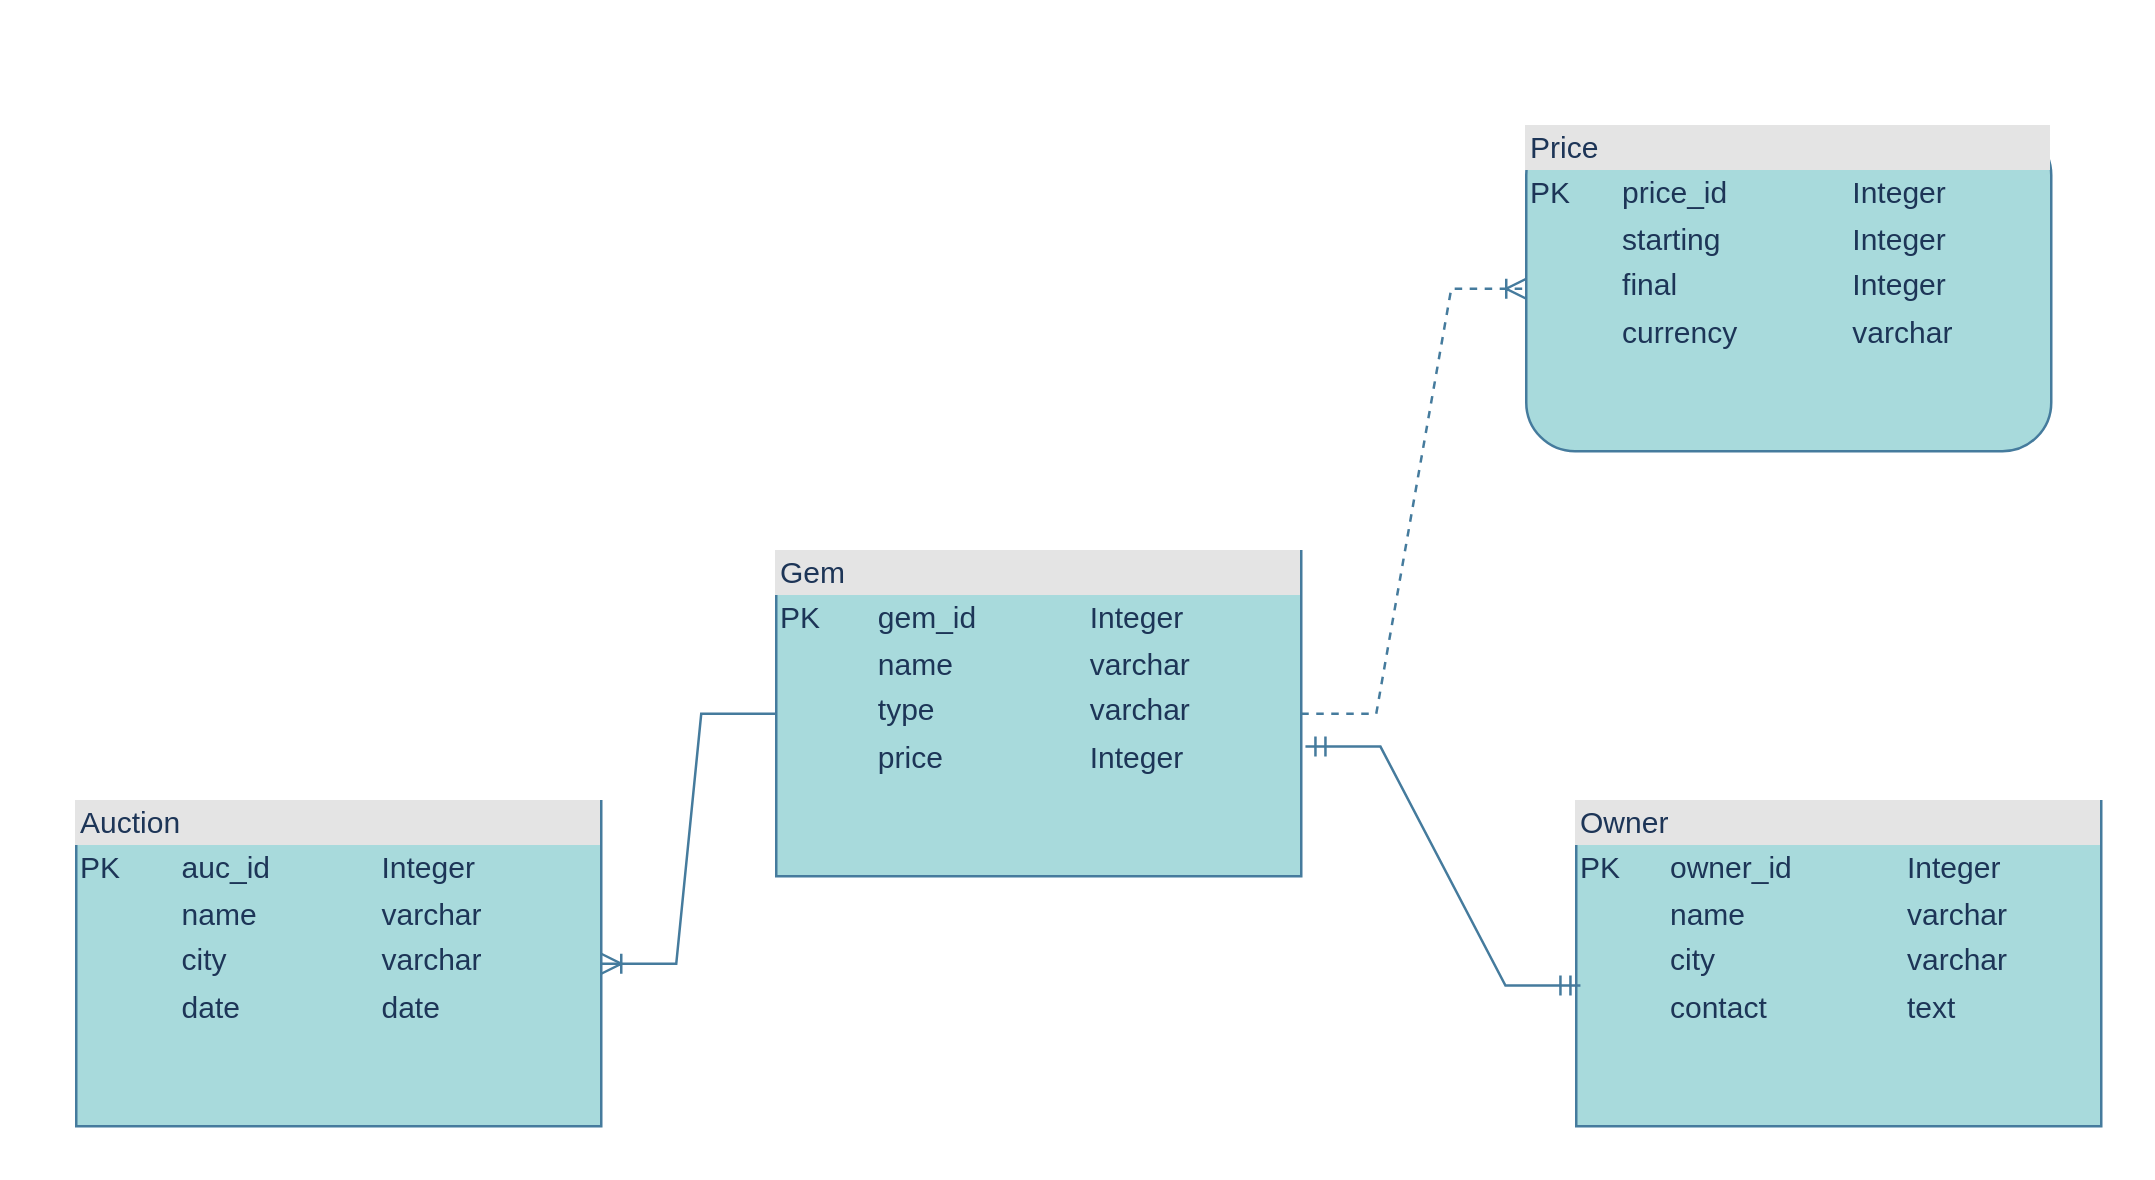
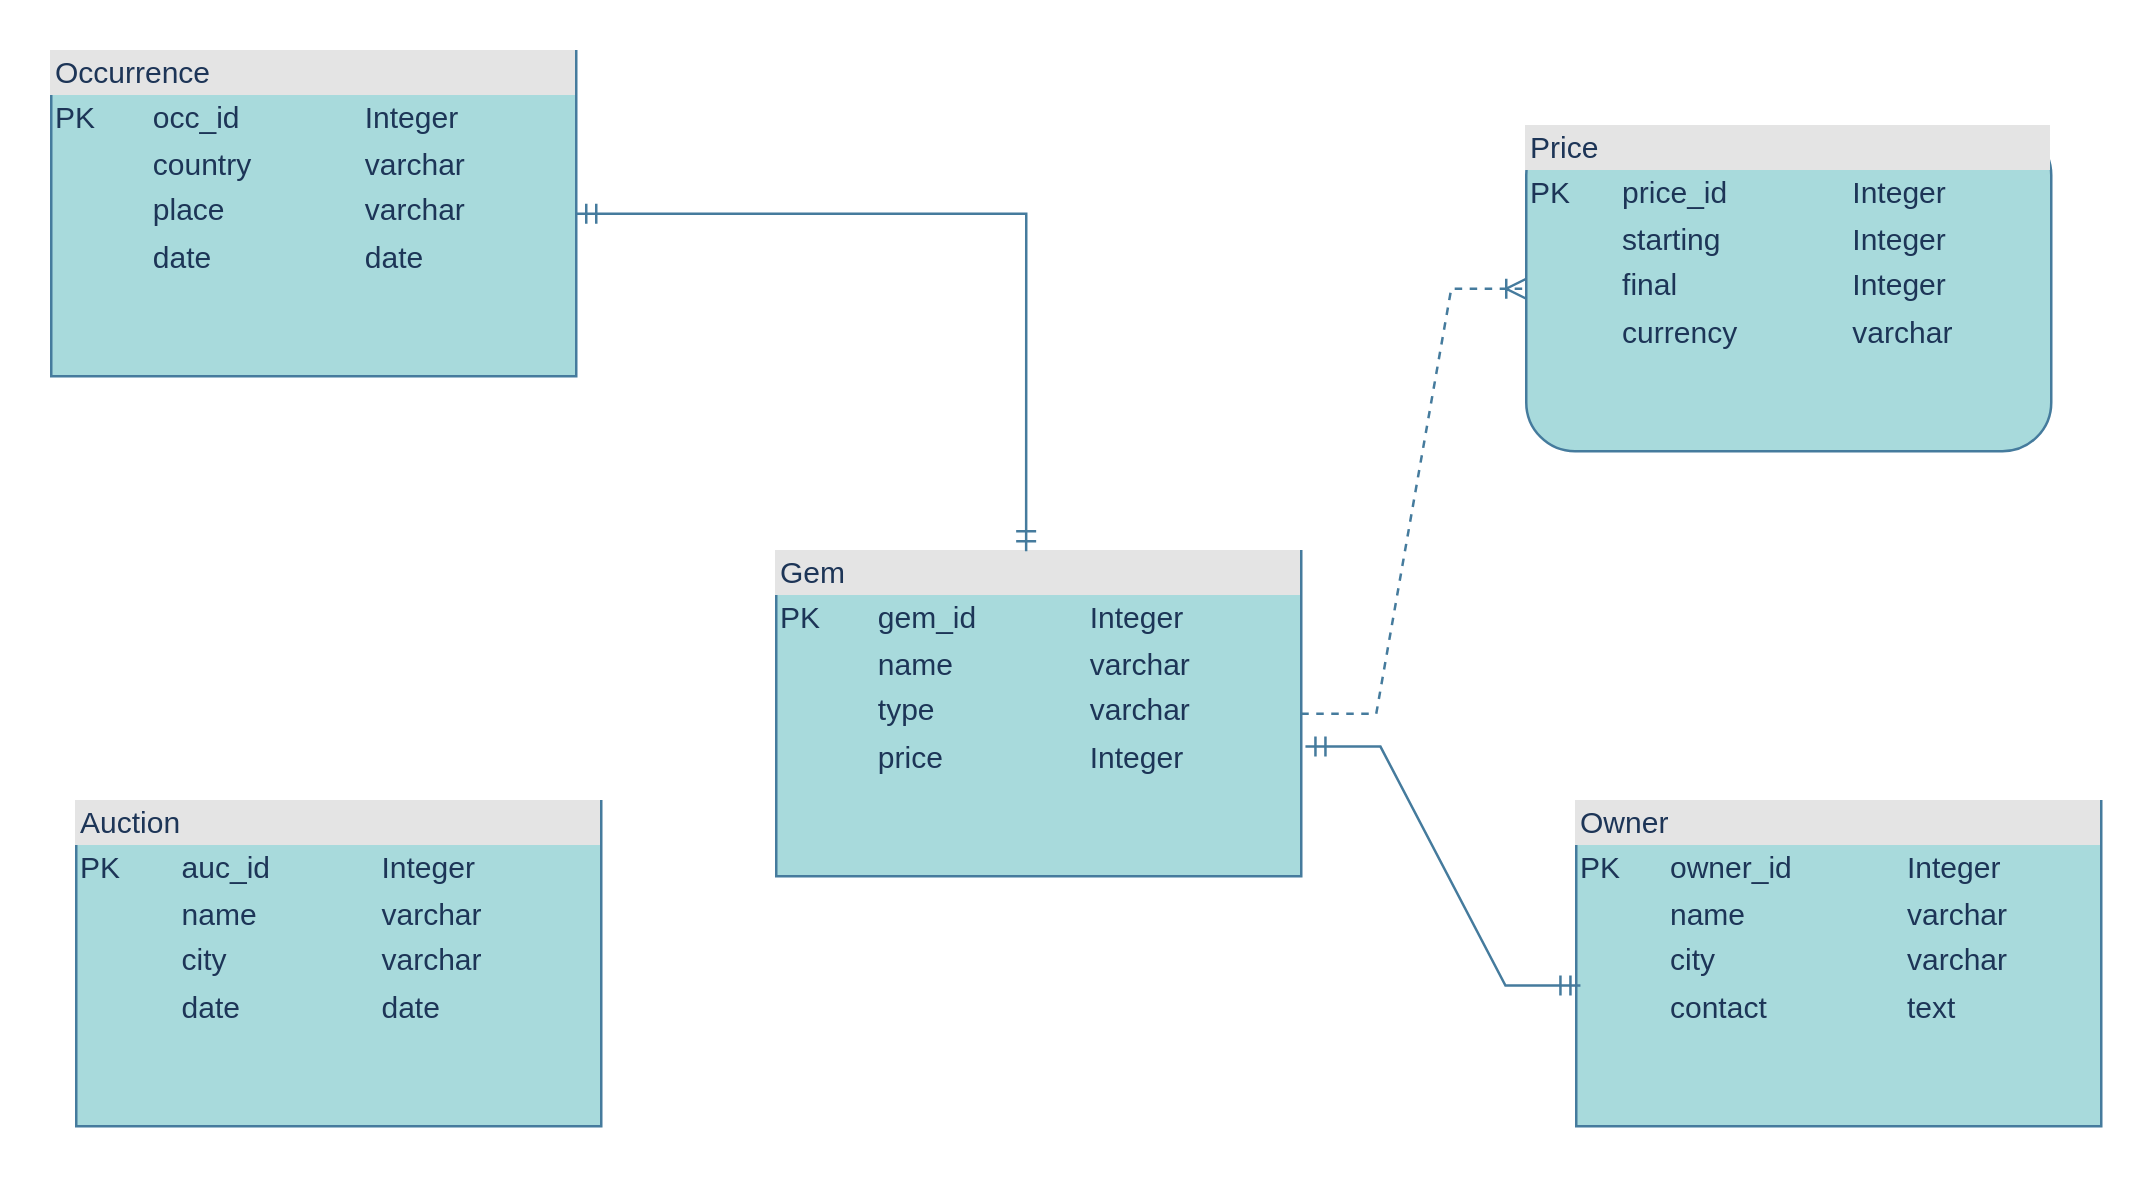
node "Occurrence PK occ_id Integer country varchar place varchar date date": added
edge "Occurrence PK occ_id Integer country varchar place varchar date date" -- "Gem PK gem_id Integer name varchar type varchar price Integer": added
edge "Gem PK gem_id Integer name varchar type varchar price Integer" -> "Auction PK auc_id Integer name varchar city varchar date date": removed
